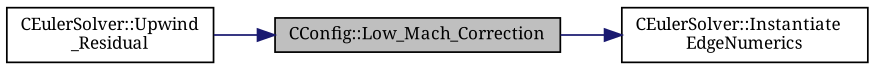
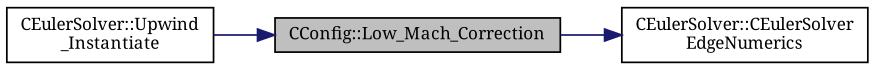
node "CEulerSolver::Upwind _Residual": label "CEulerSolver::Upwind _Residual" -> "CEulerSolver::Upwind _Instantiate"
node "CEulerSolver::Instantiate EdgeNumerics": label "CEulerSolver::Instantiate EdgeNumerics" -> "CEulerSolver::CEulerSolver EdgeNumerics"
